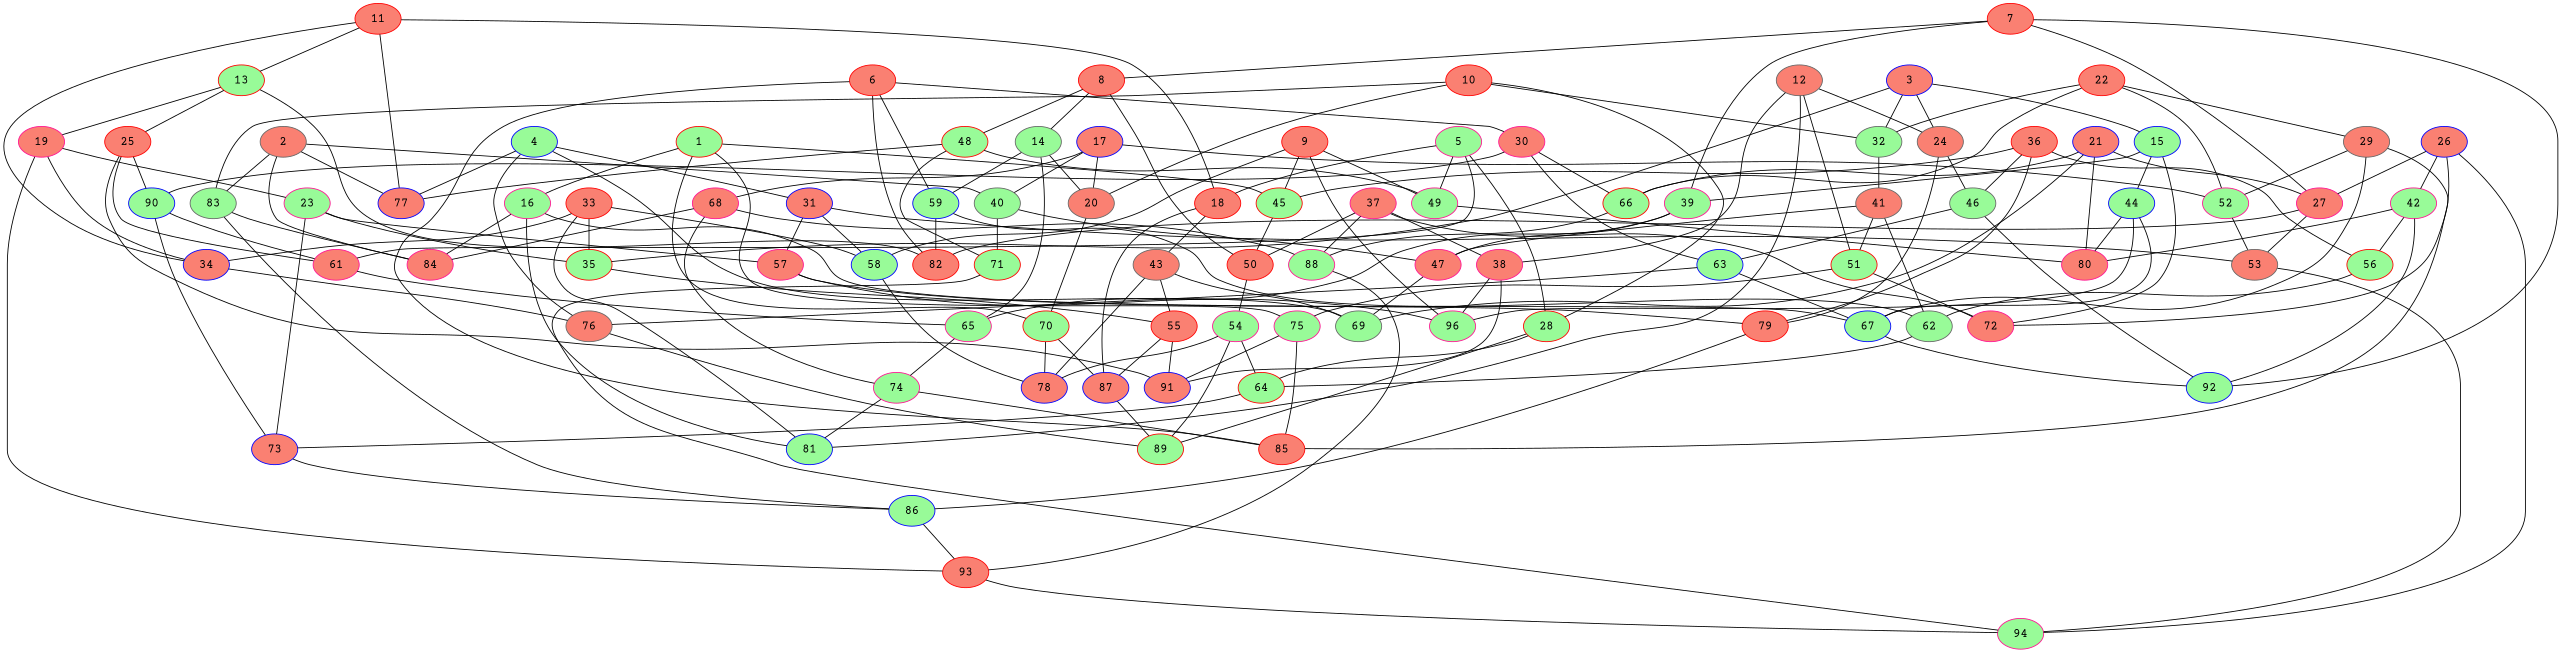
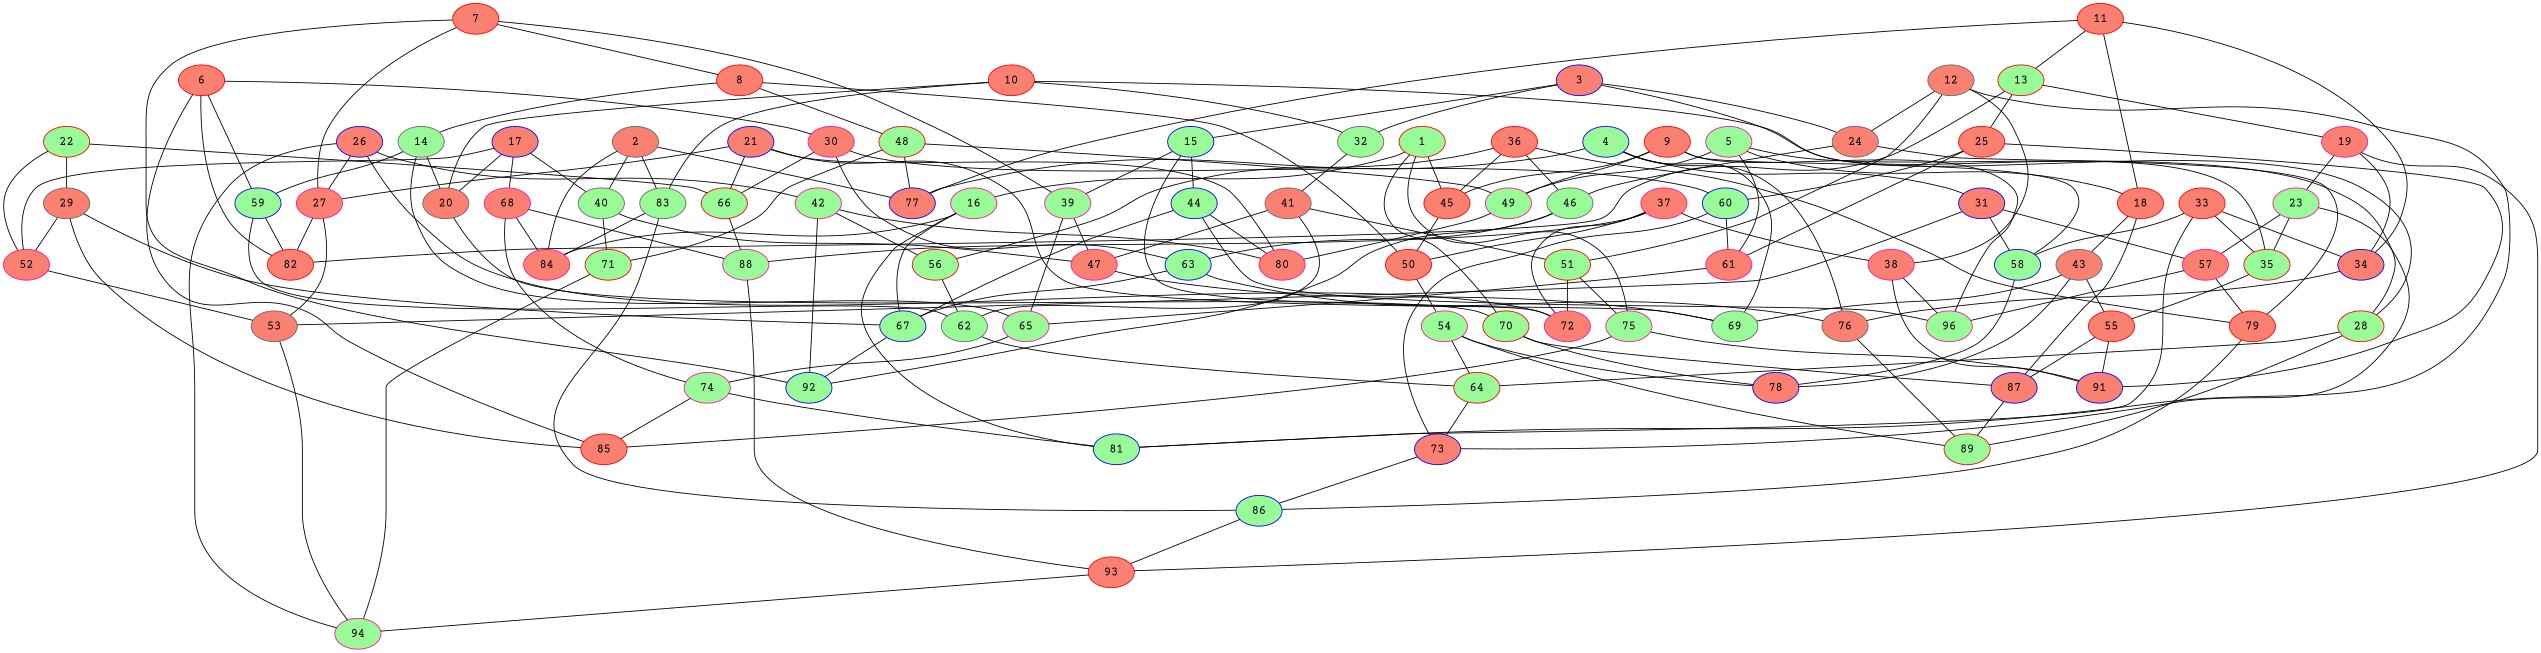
node "22": fillcolor salmon -> palegreen
edge "22" -- "32": removed
node "90": label "90" -> "60"
node "45": fillcolor palegreen -> salmon
node "52": fillcolor palegreen -> salmon
